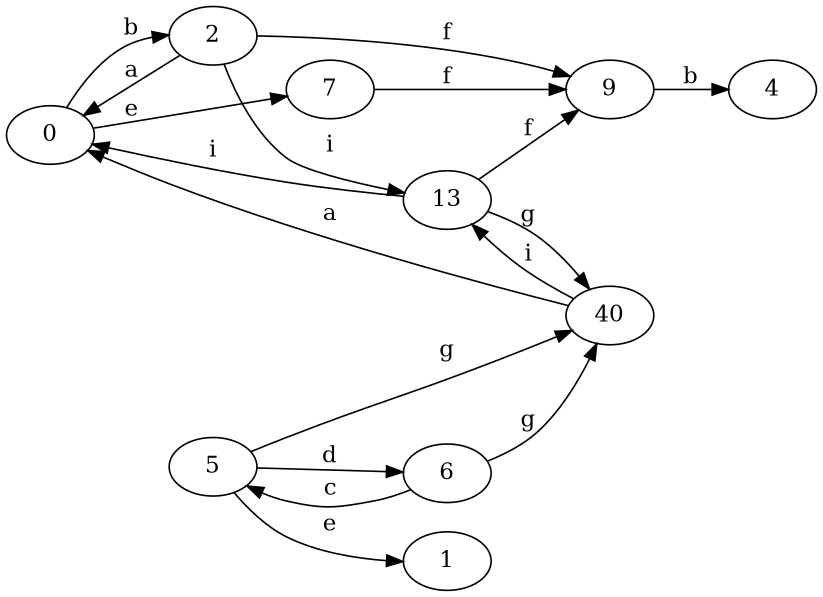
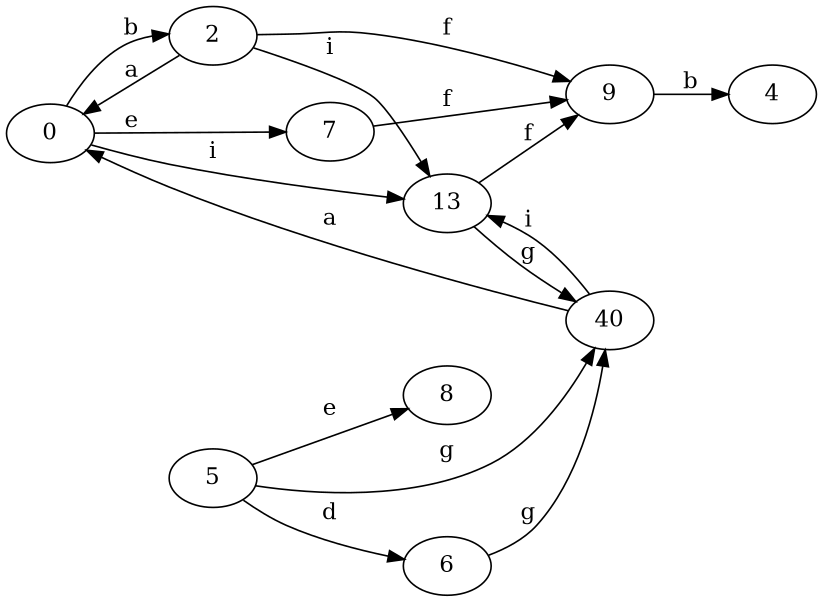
edge "13" -> "0": reversed
edge "6" -> "5": removed, label "c"
node "1": label "1" -> "8"
